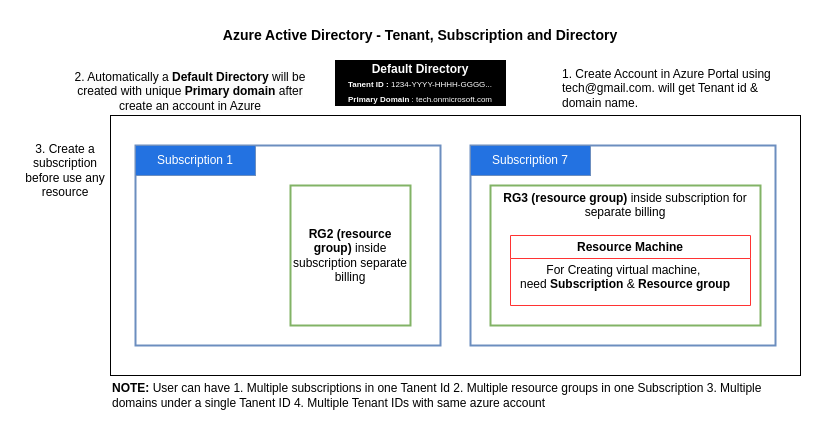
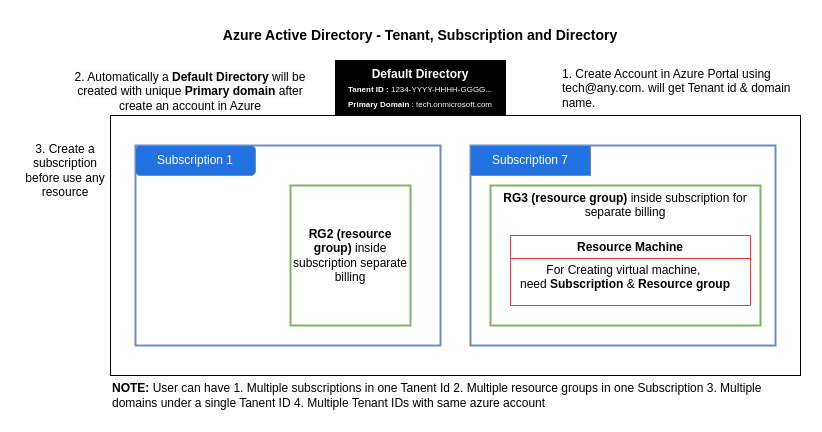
node "Default Directory Tanent ID : 1234-YYYY-HHHH-GGGG... Primary Domain : tech.onmicrosoft.com": size 170x45 -> 170x55
node "1. Create Account in Azure Portal using tech@gmail.com. will get Tenant id & domain name.": label "1. Create Account in Azure Portal using tech@gmail.com. will get Tenant id & domain name." -> "1. Create Account in Azure Portal using tech@any.com. will get Tenant id & domain name."
node "Subscription 1": shape rectangle -> rounded rectangle
